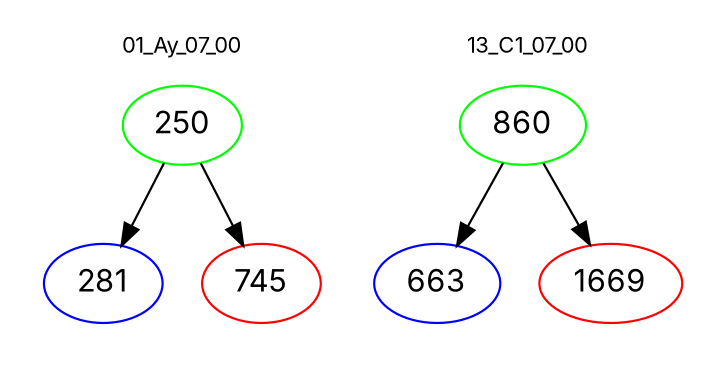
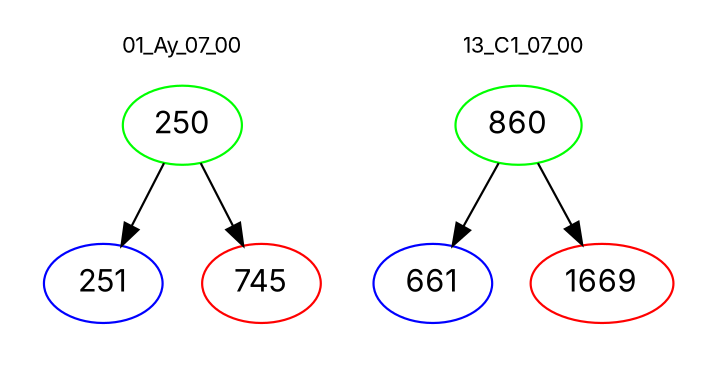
node "281": label "281" -> "251"
node "663": label "663" -> "661"
